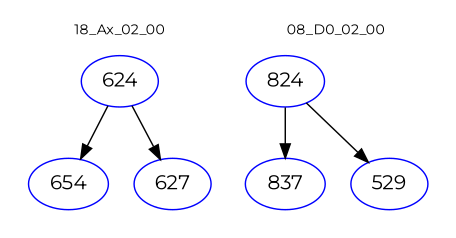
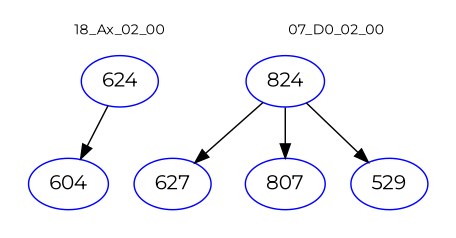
cluster "08_D0_02_00": label "08_D0_02_00" -> "07_D0_02_00"
edge "624" -> "627": now "824" -> "627"
node "654": label "654" -> "604"
node "837": label "837" -> "807"
